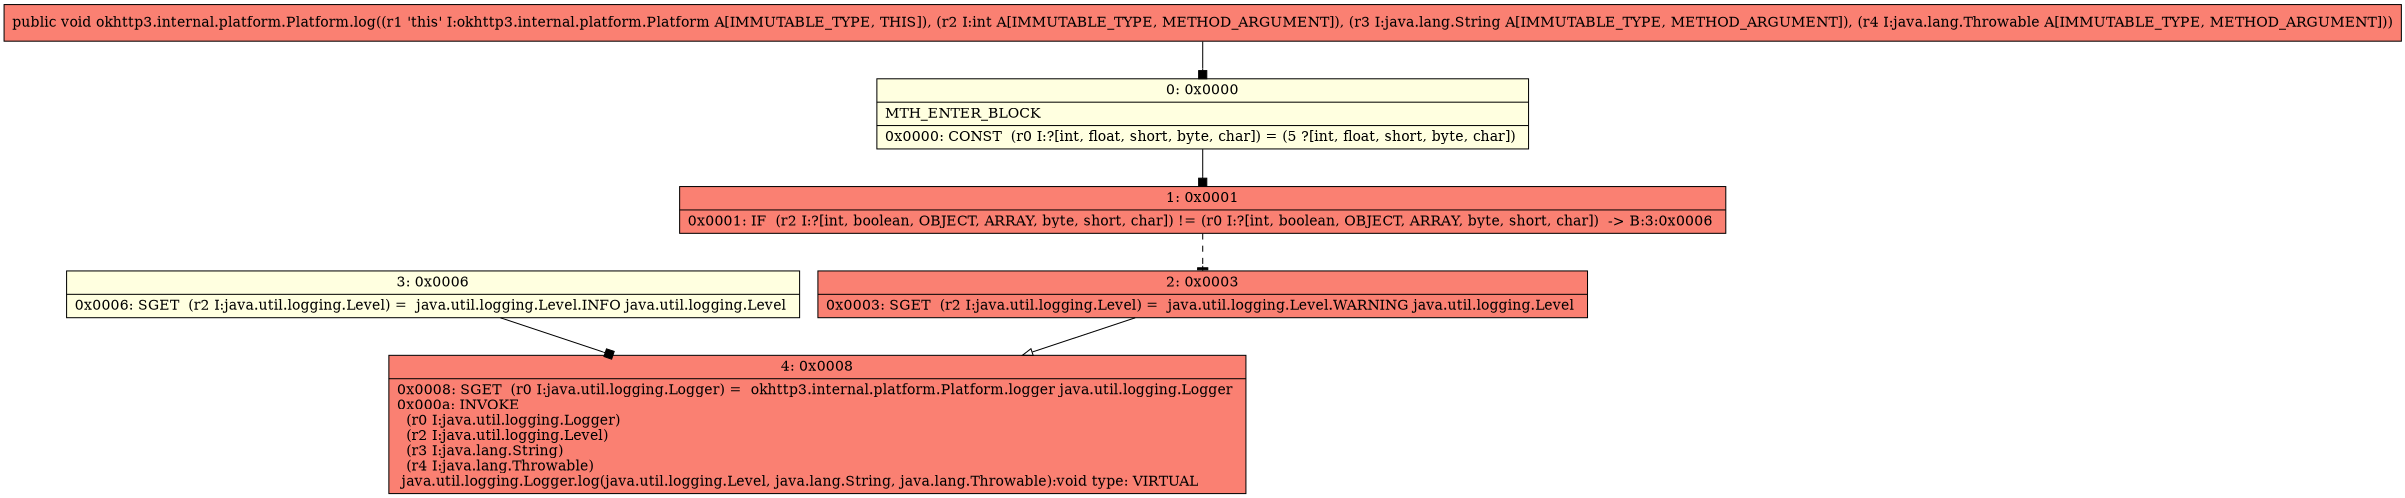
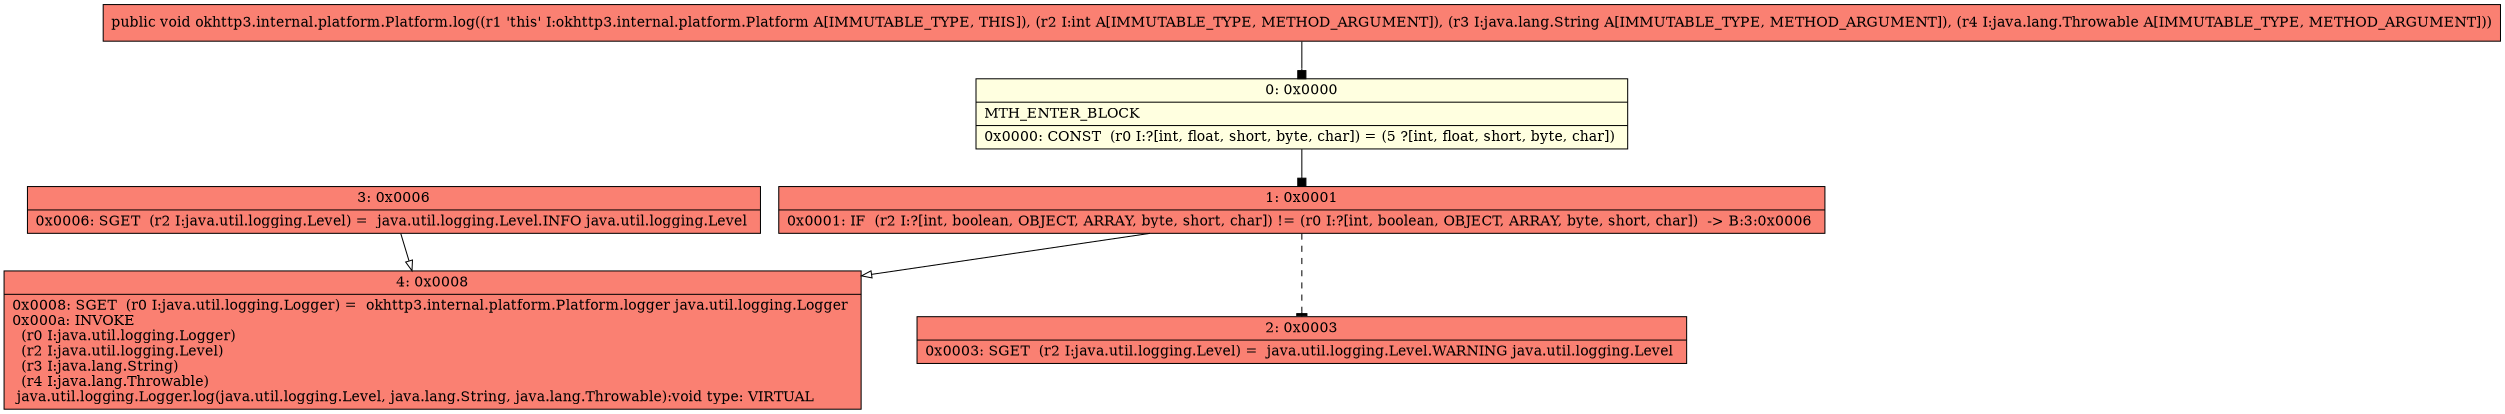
node "3: 0x0006": fillcolor lightyellow -> salmon
edge "3: 0x0006" -> "4: 0x0008": arrowhead box -> onormal
edge "2: 0x0003" -> "4: 0x0008": now "1: 0x0001" -> "4: 0x0008"
